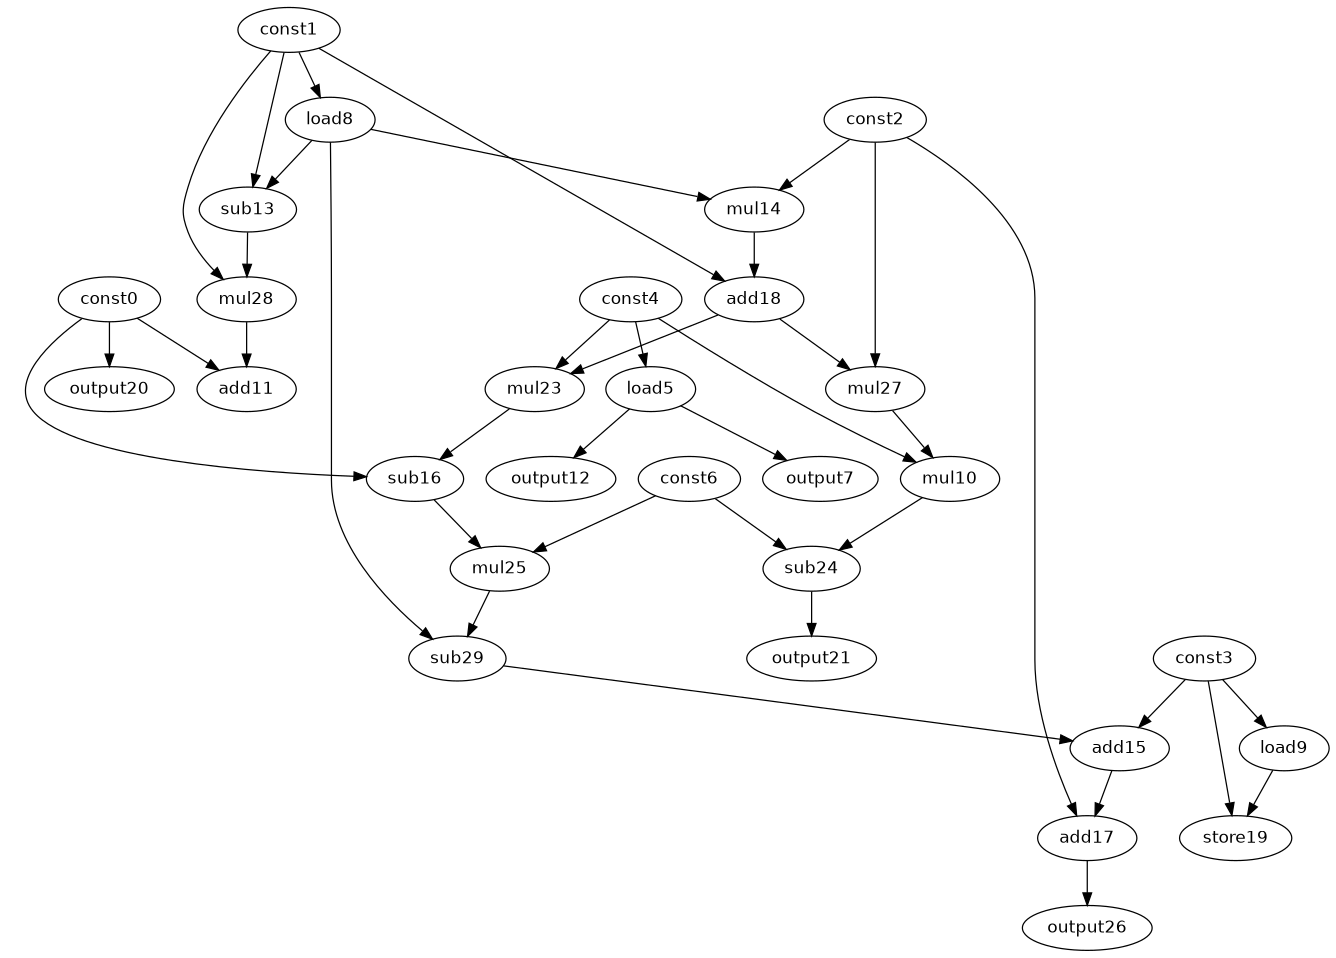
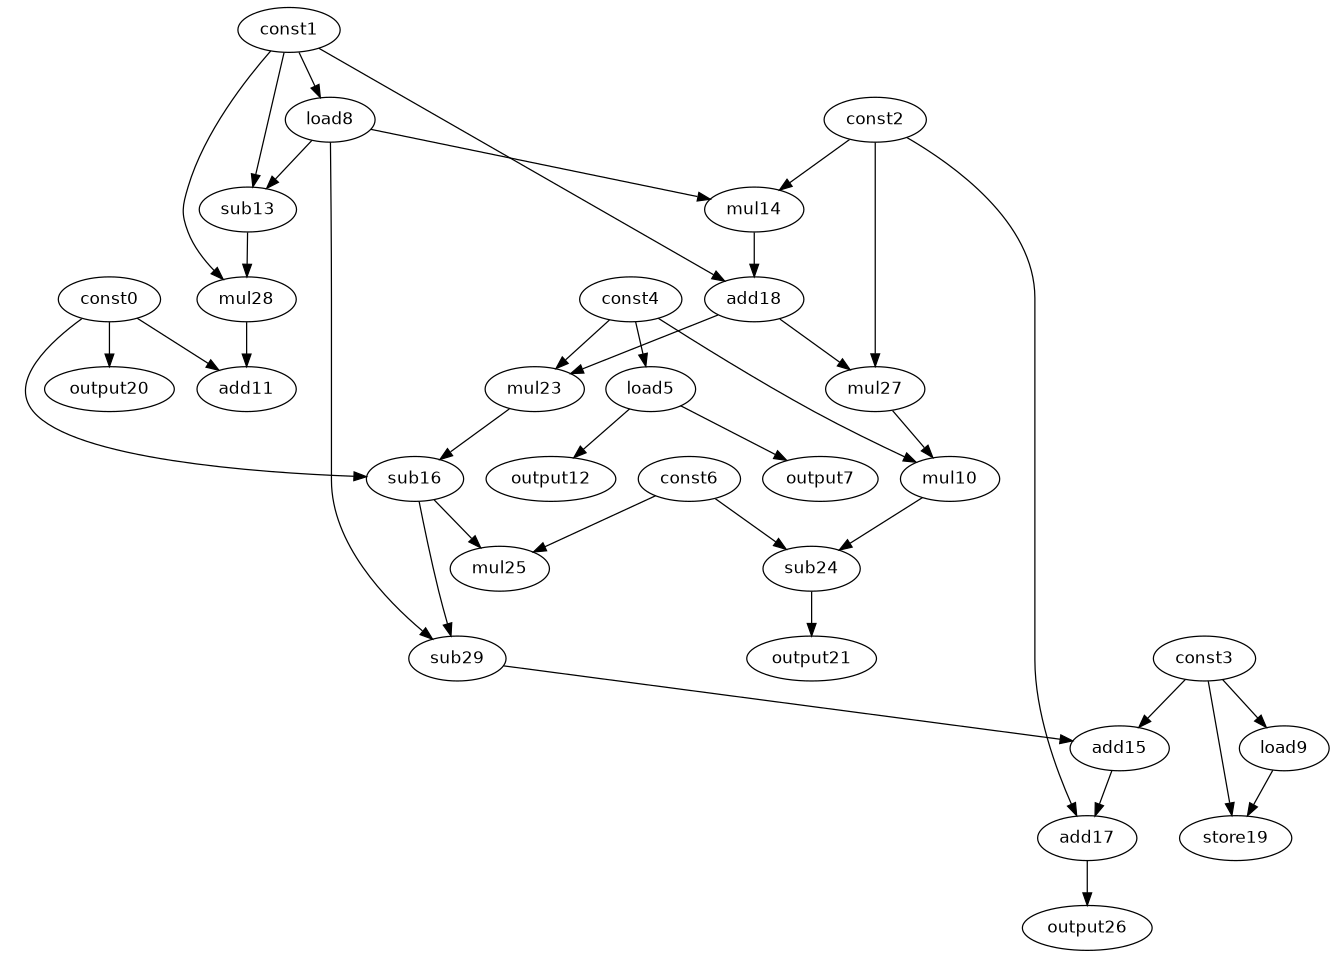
edge "mul25" -> "sub29": now "sub16" -> "sub29"
